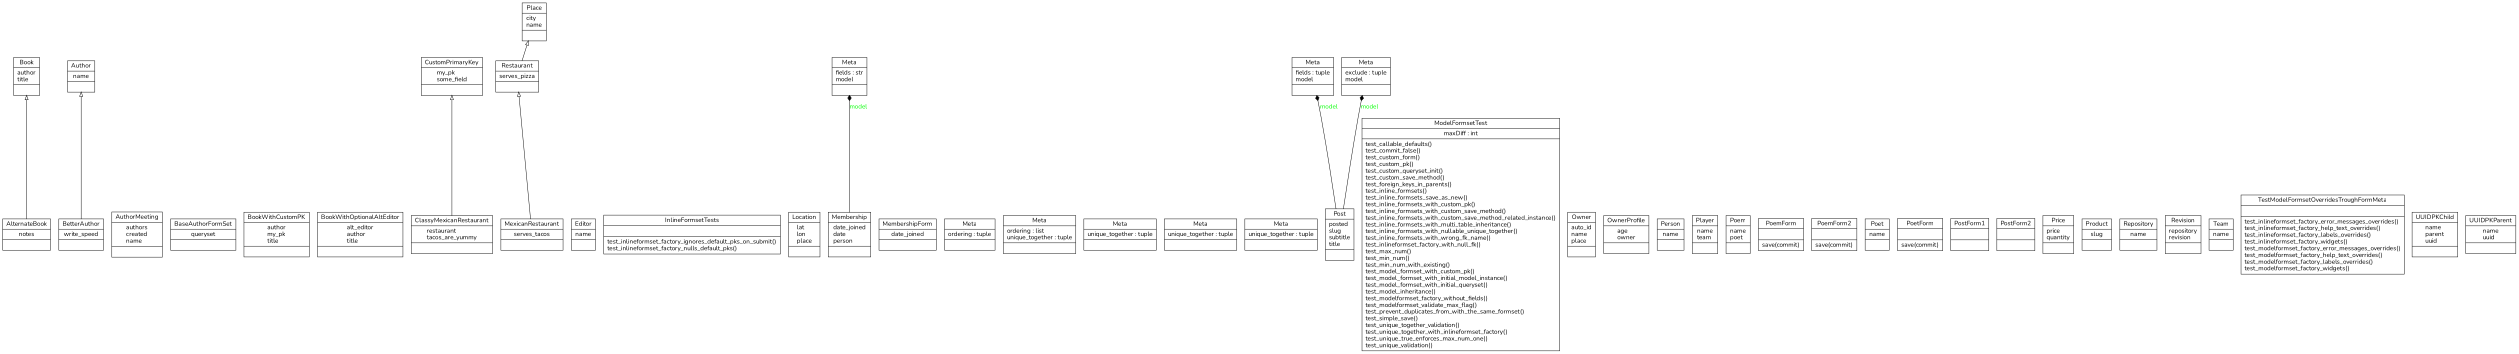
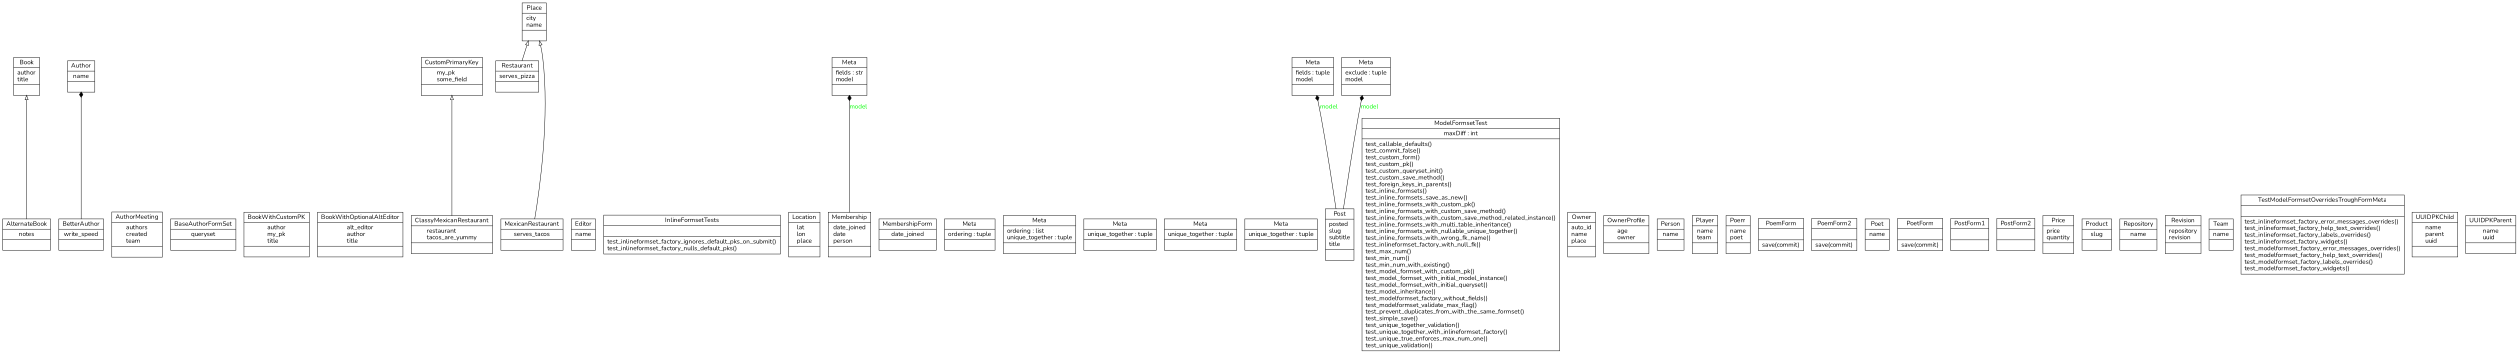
edge "BetterAuthor" -> "Author": arrowhead empty -> diamond
edge "MexicanRestaurant" -> "Restaurant": now "MexicanRestaurant" -> "Place"
node "AuthorMeeting": text "name" -> "team"
